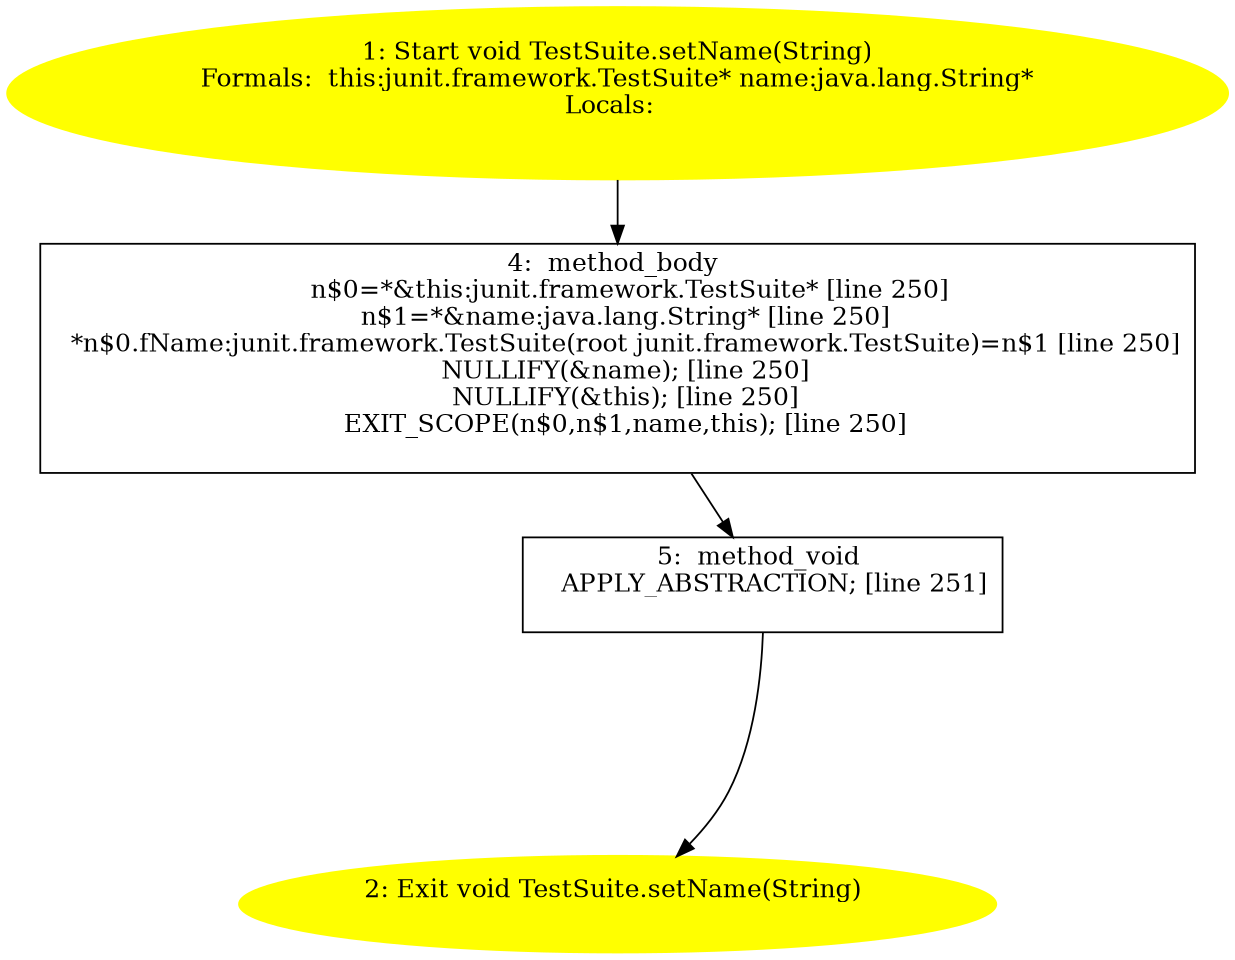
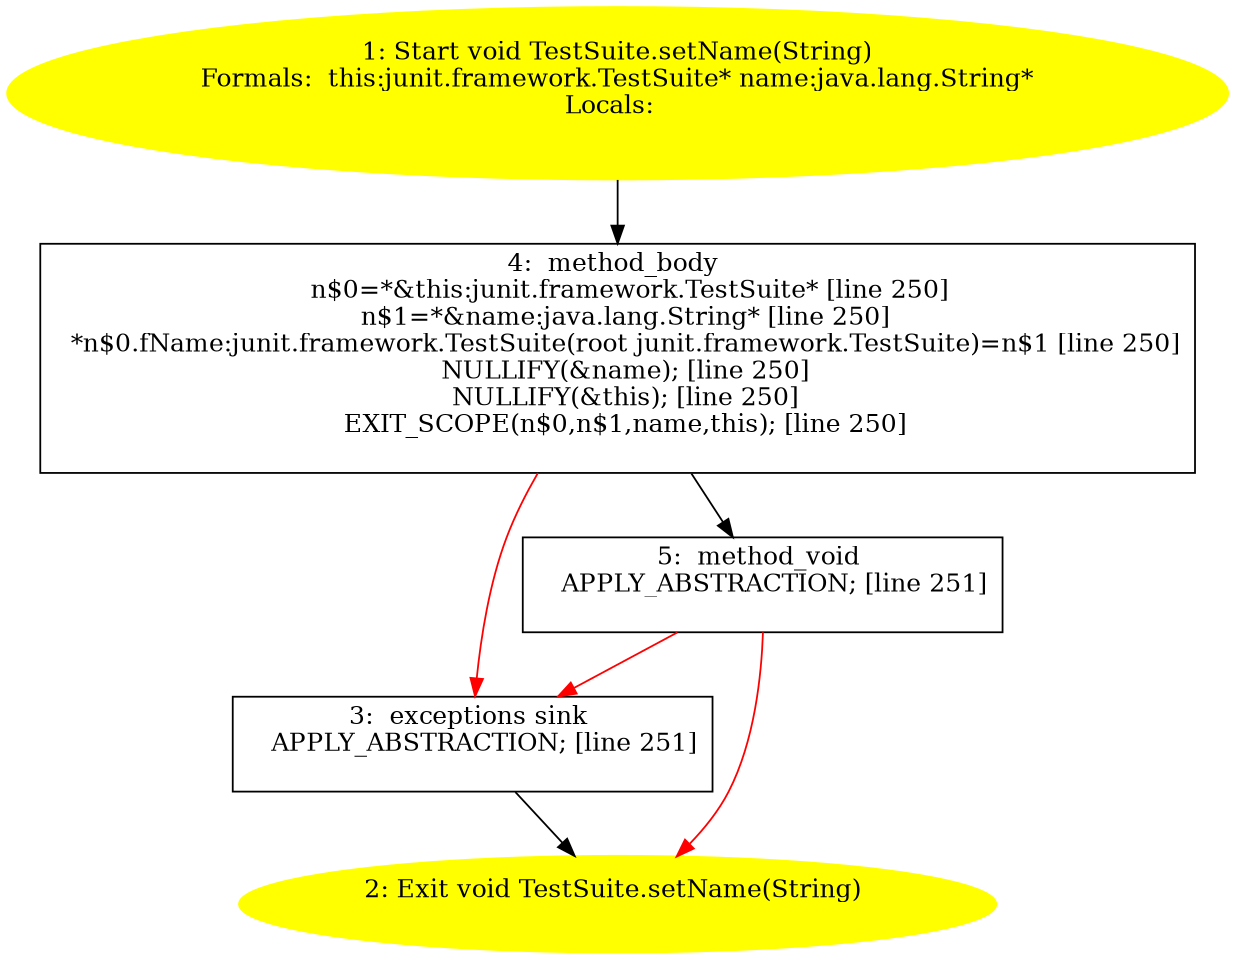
node "3:  exceptions sink APPLY_ABSTRACTION; [line 251]": added
edge "5:  method_void APPLY_ABSTRACTION; [line 251]" -> "2: Exit void TestSuite.setName(String)": color black -> red
